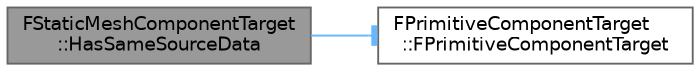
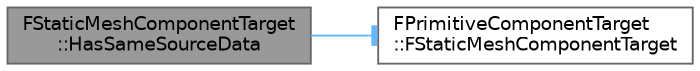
node "FPrimitiveComponentTarget ::FPrimitiveComponentTarget": label "FPrimitiveComponentTarget ::FPrimitiveComponentTarget" -> "FPrimitiveComponentTarget ::FStaticMeshComponentTarget"
